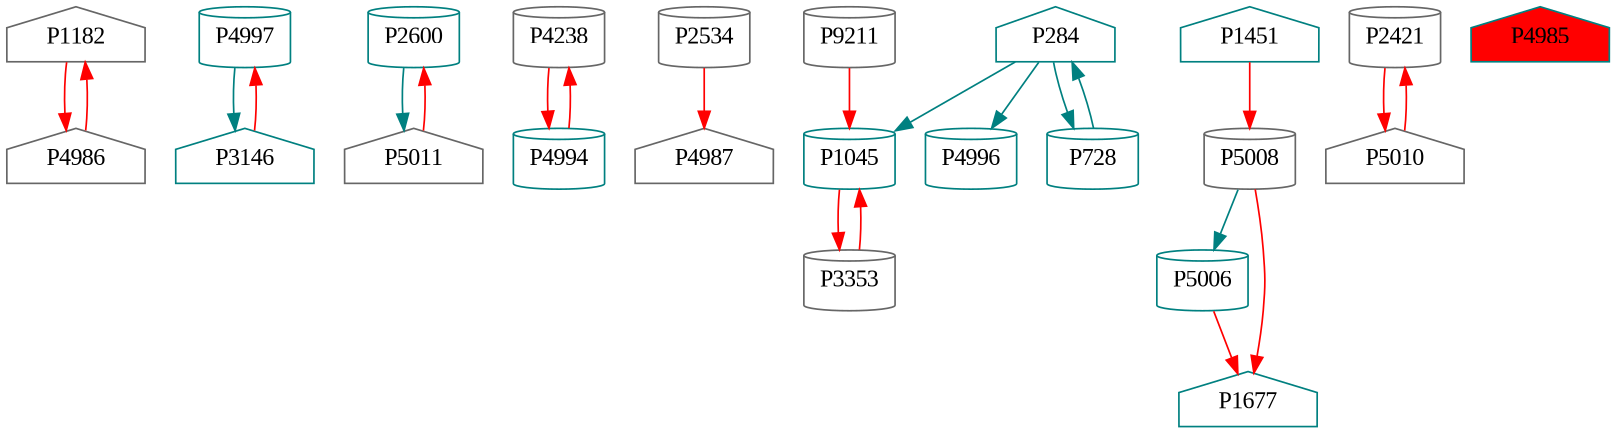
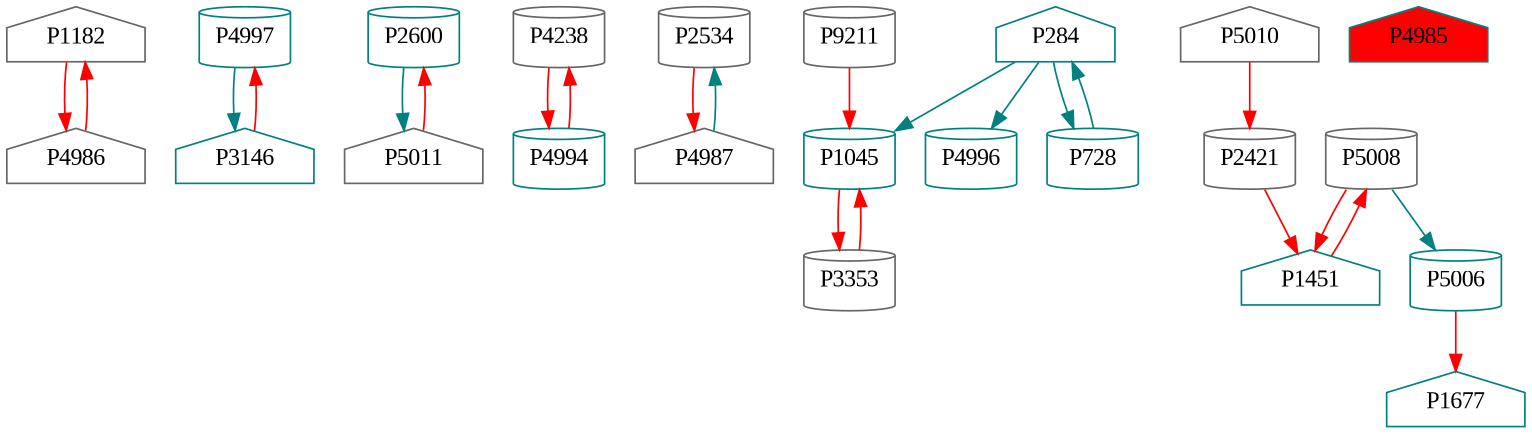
edge "P2421" -> "P5010": now "P2421" -> "P1451"
edge "P4987" -> "P2534": added
edge "P5008" -> "P1677": now "P5008" -> "P1451"
